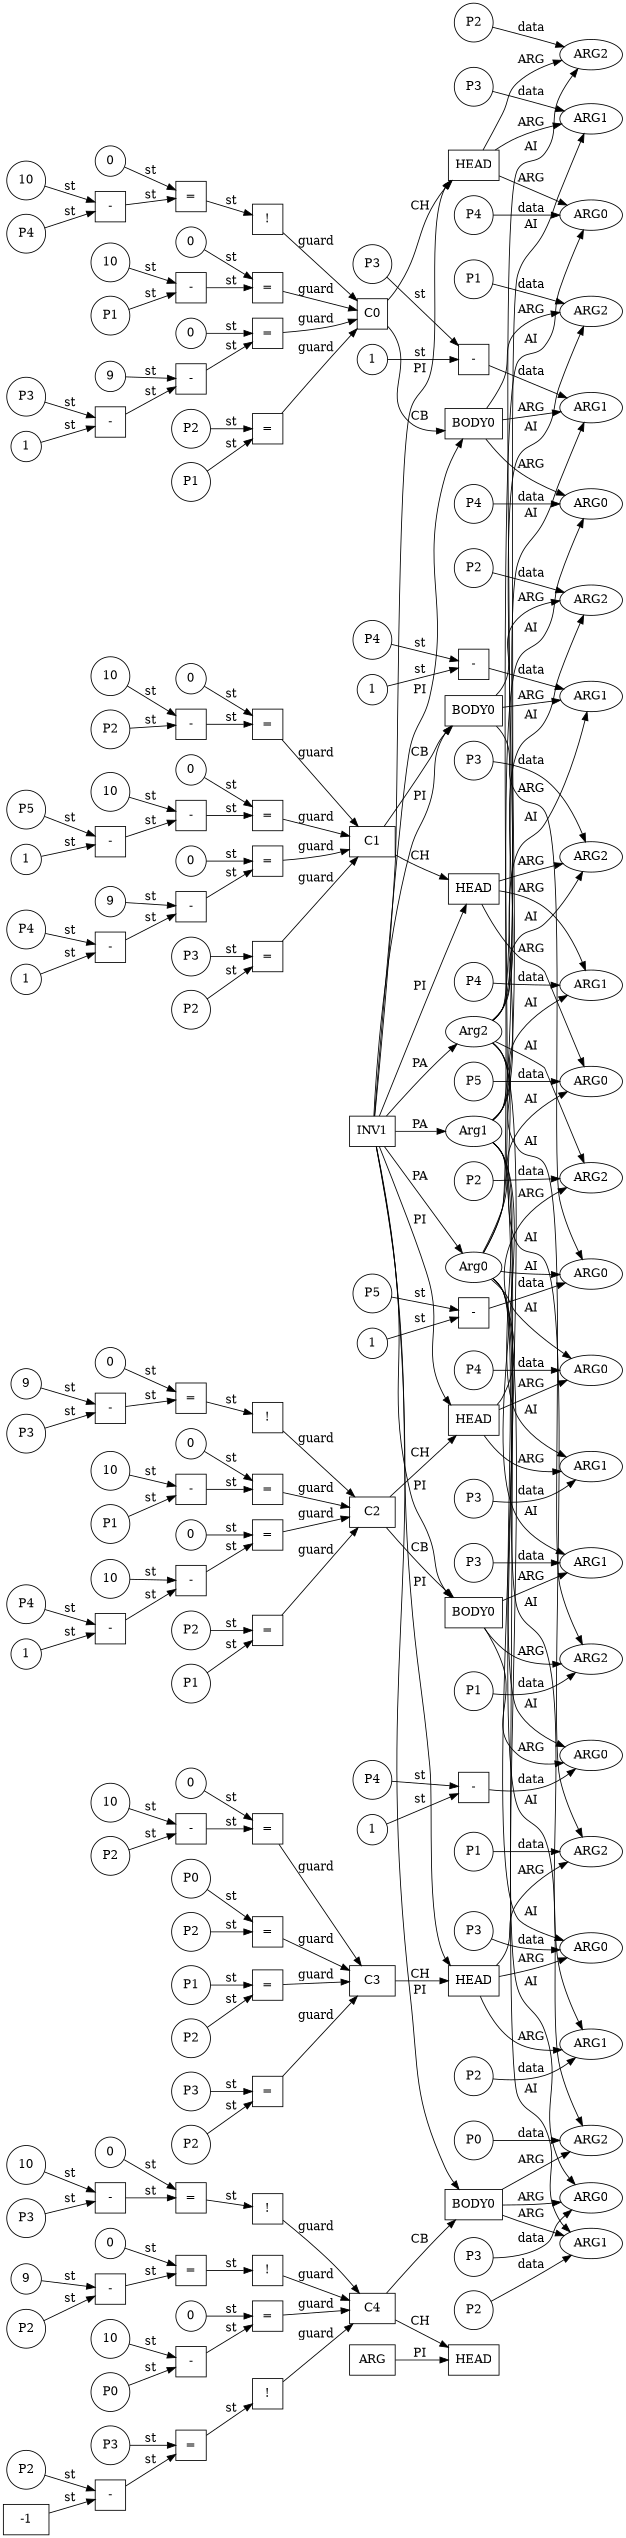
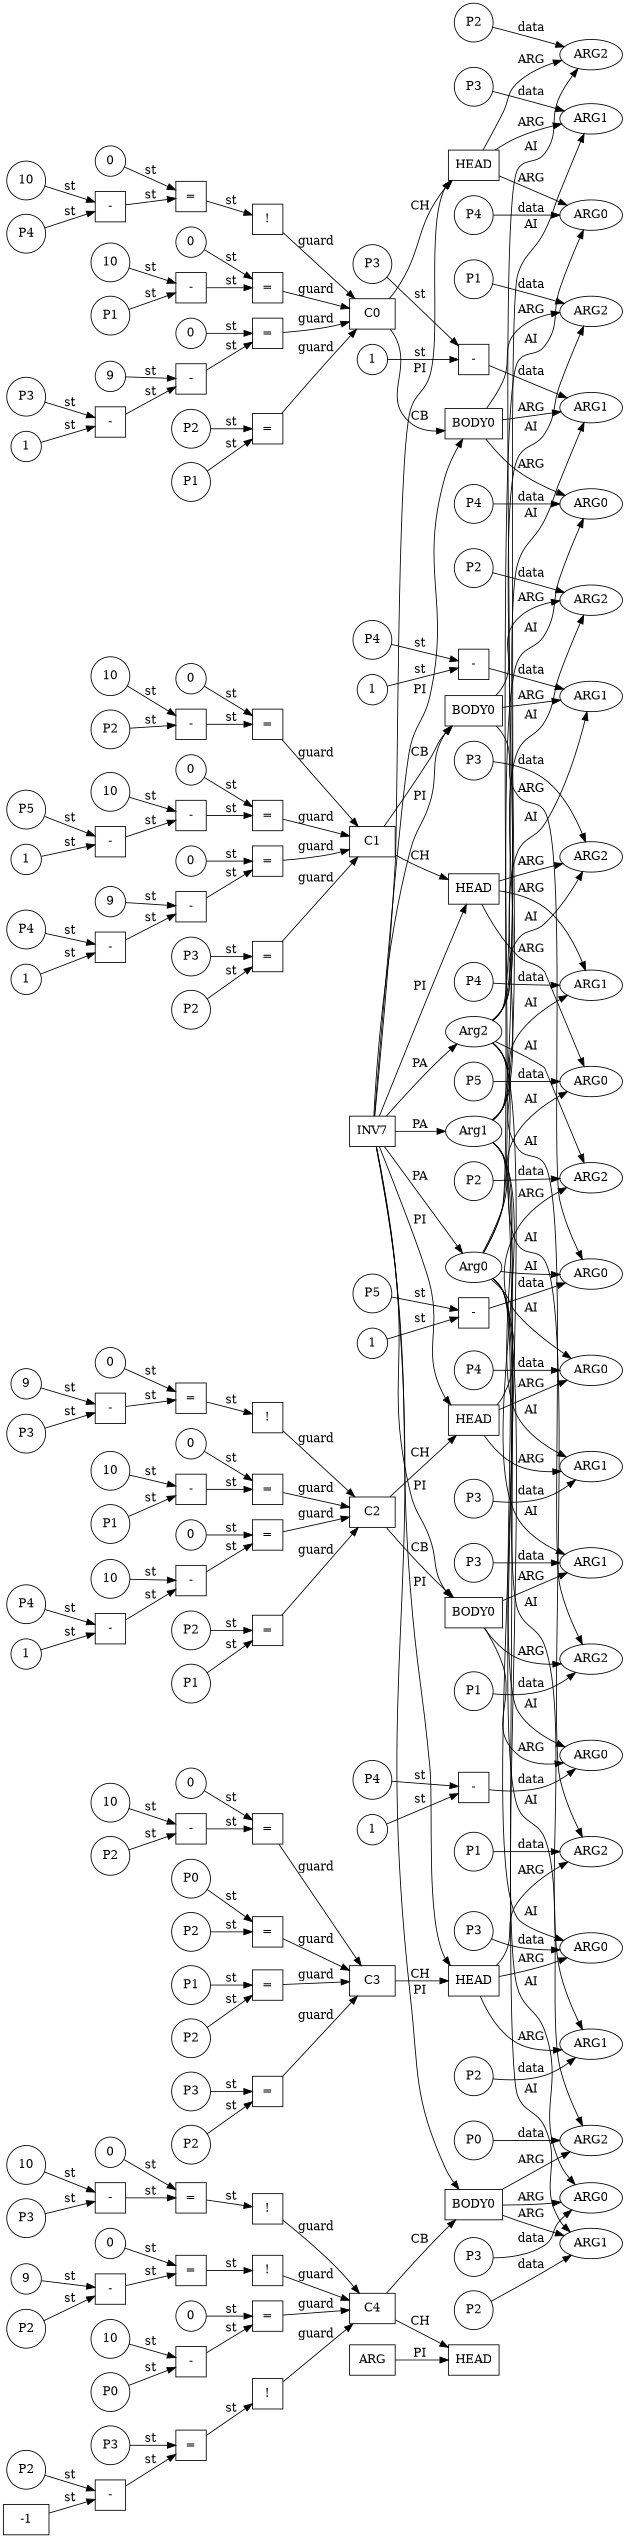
node "C0": shape square -> box
node "INV1": label "INV1" -> "INV7"
